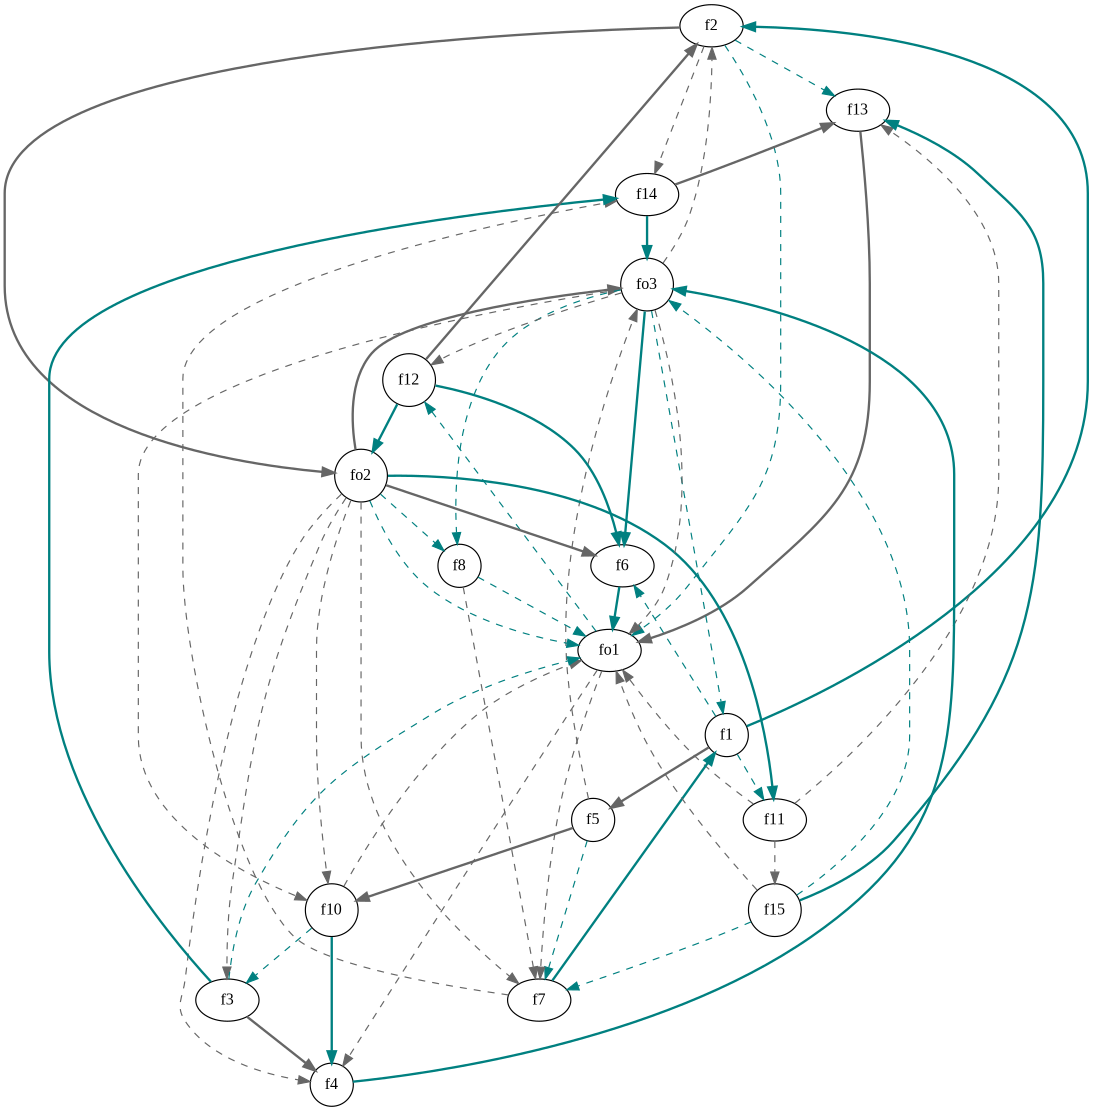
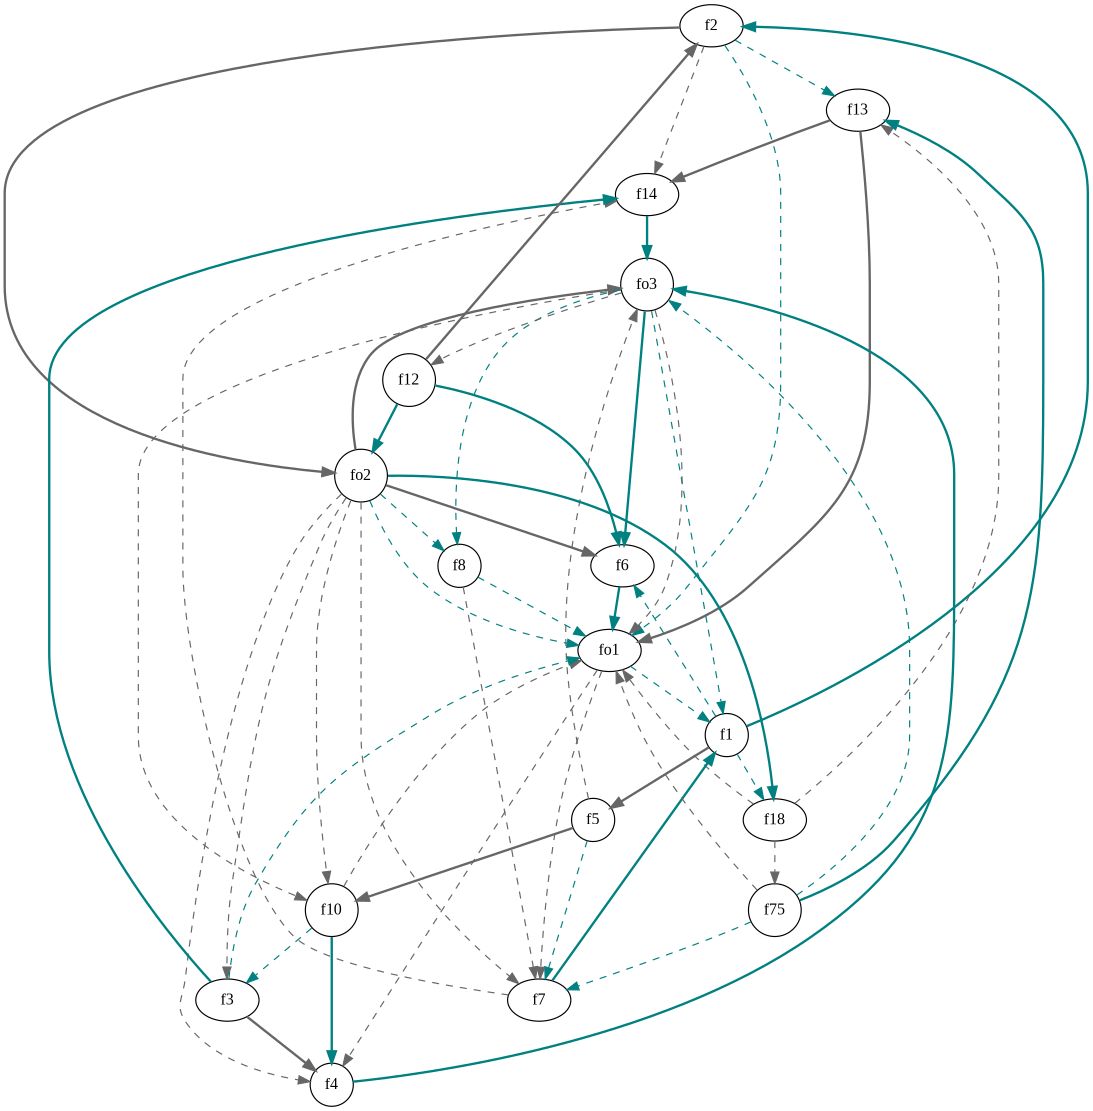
edge "f14" -> "f13": reversed
edge "fo3" -> "f2": removed
edge "fo1" -> "f12": now "fo1" -> "f1"
node "f11": label "f11" -> "f18"
node "f15": label "f15" -> "f75"
